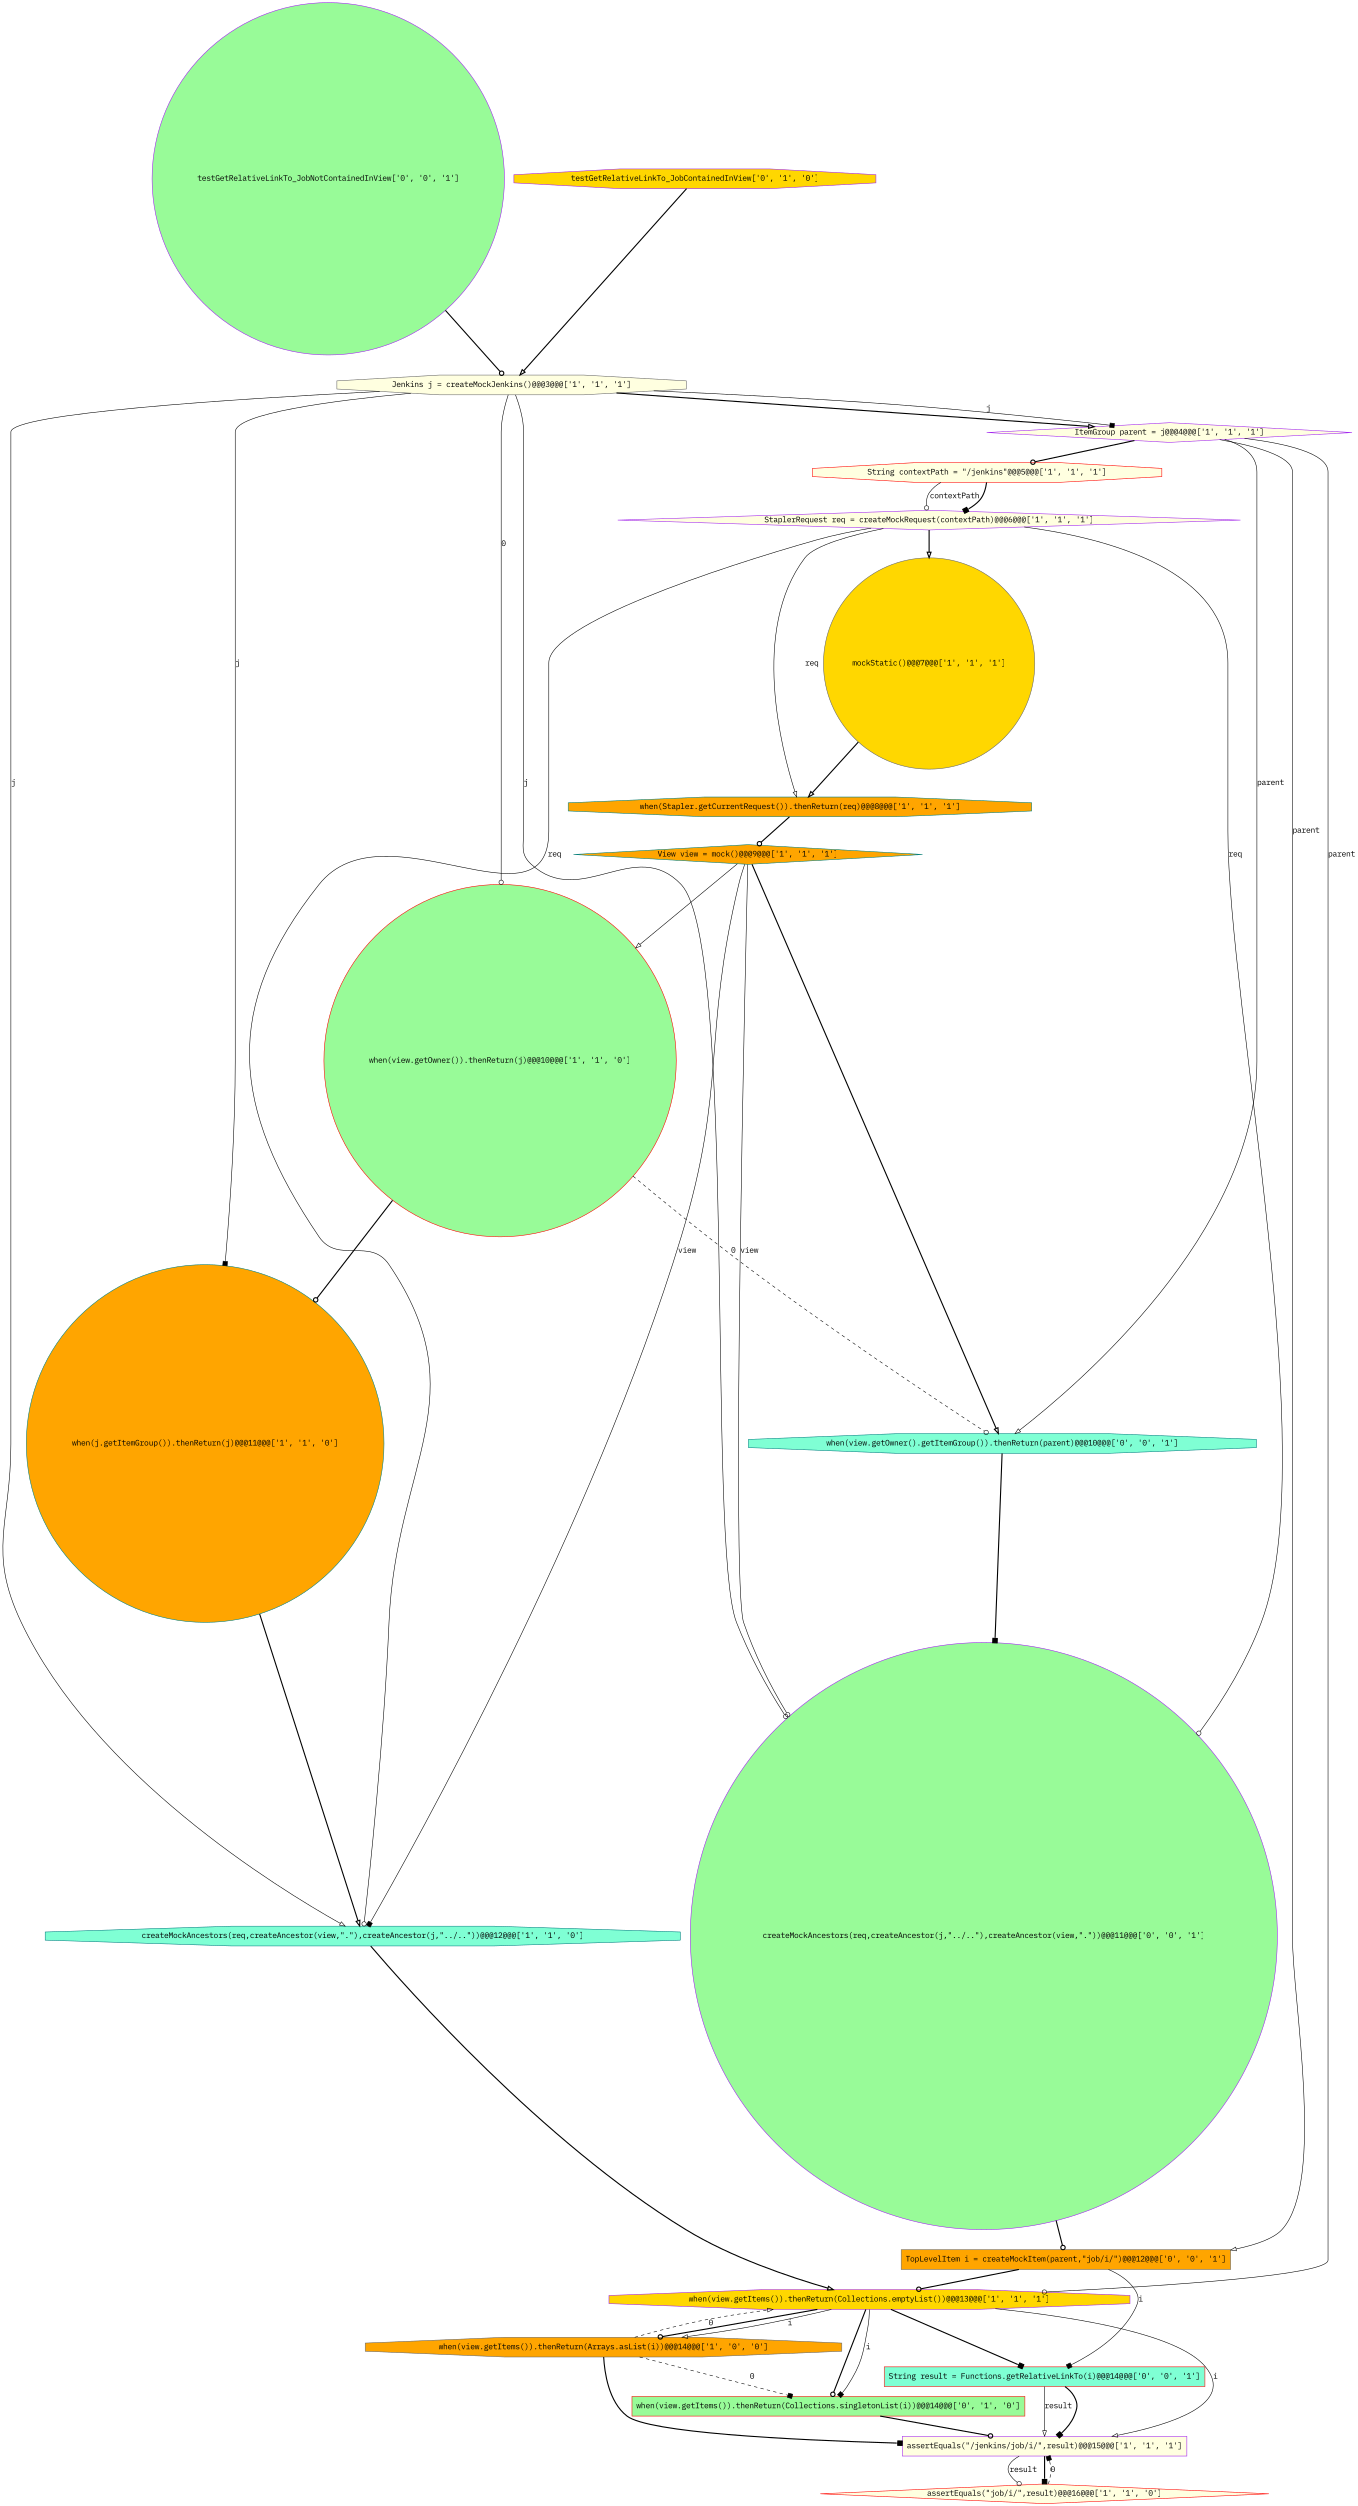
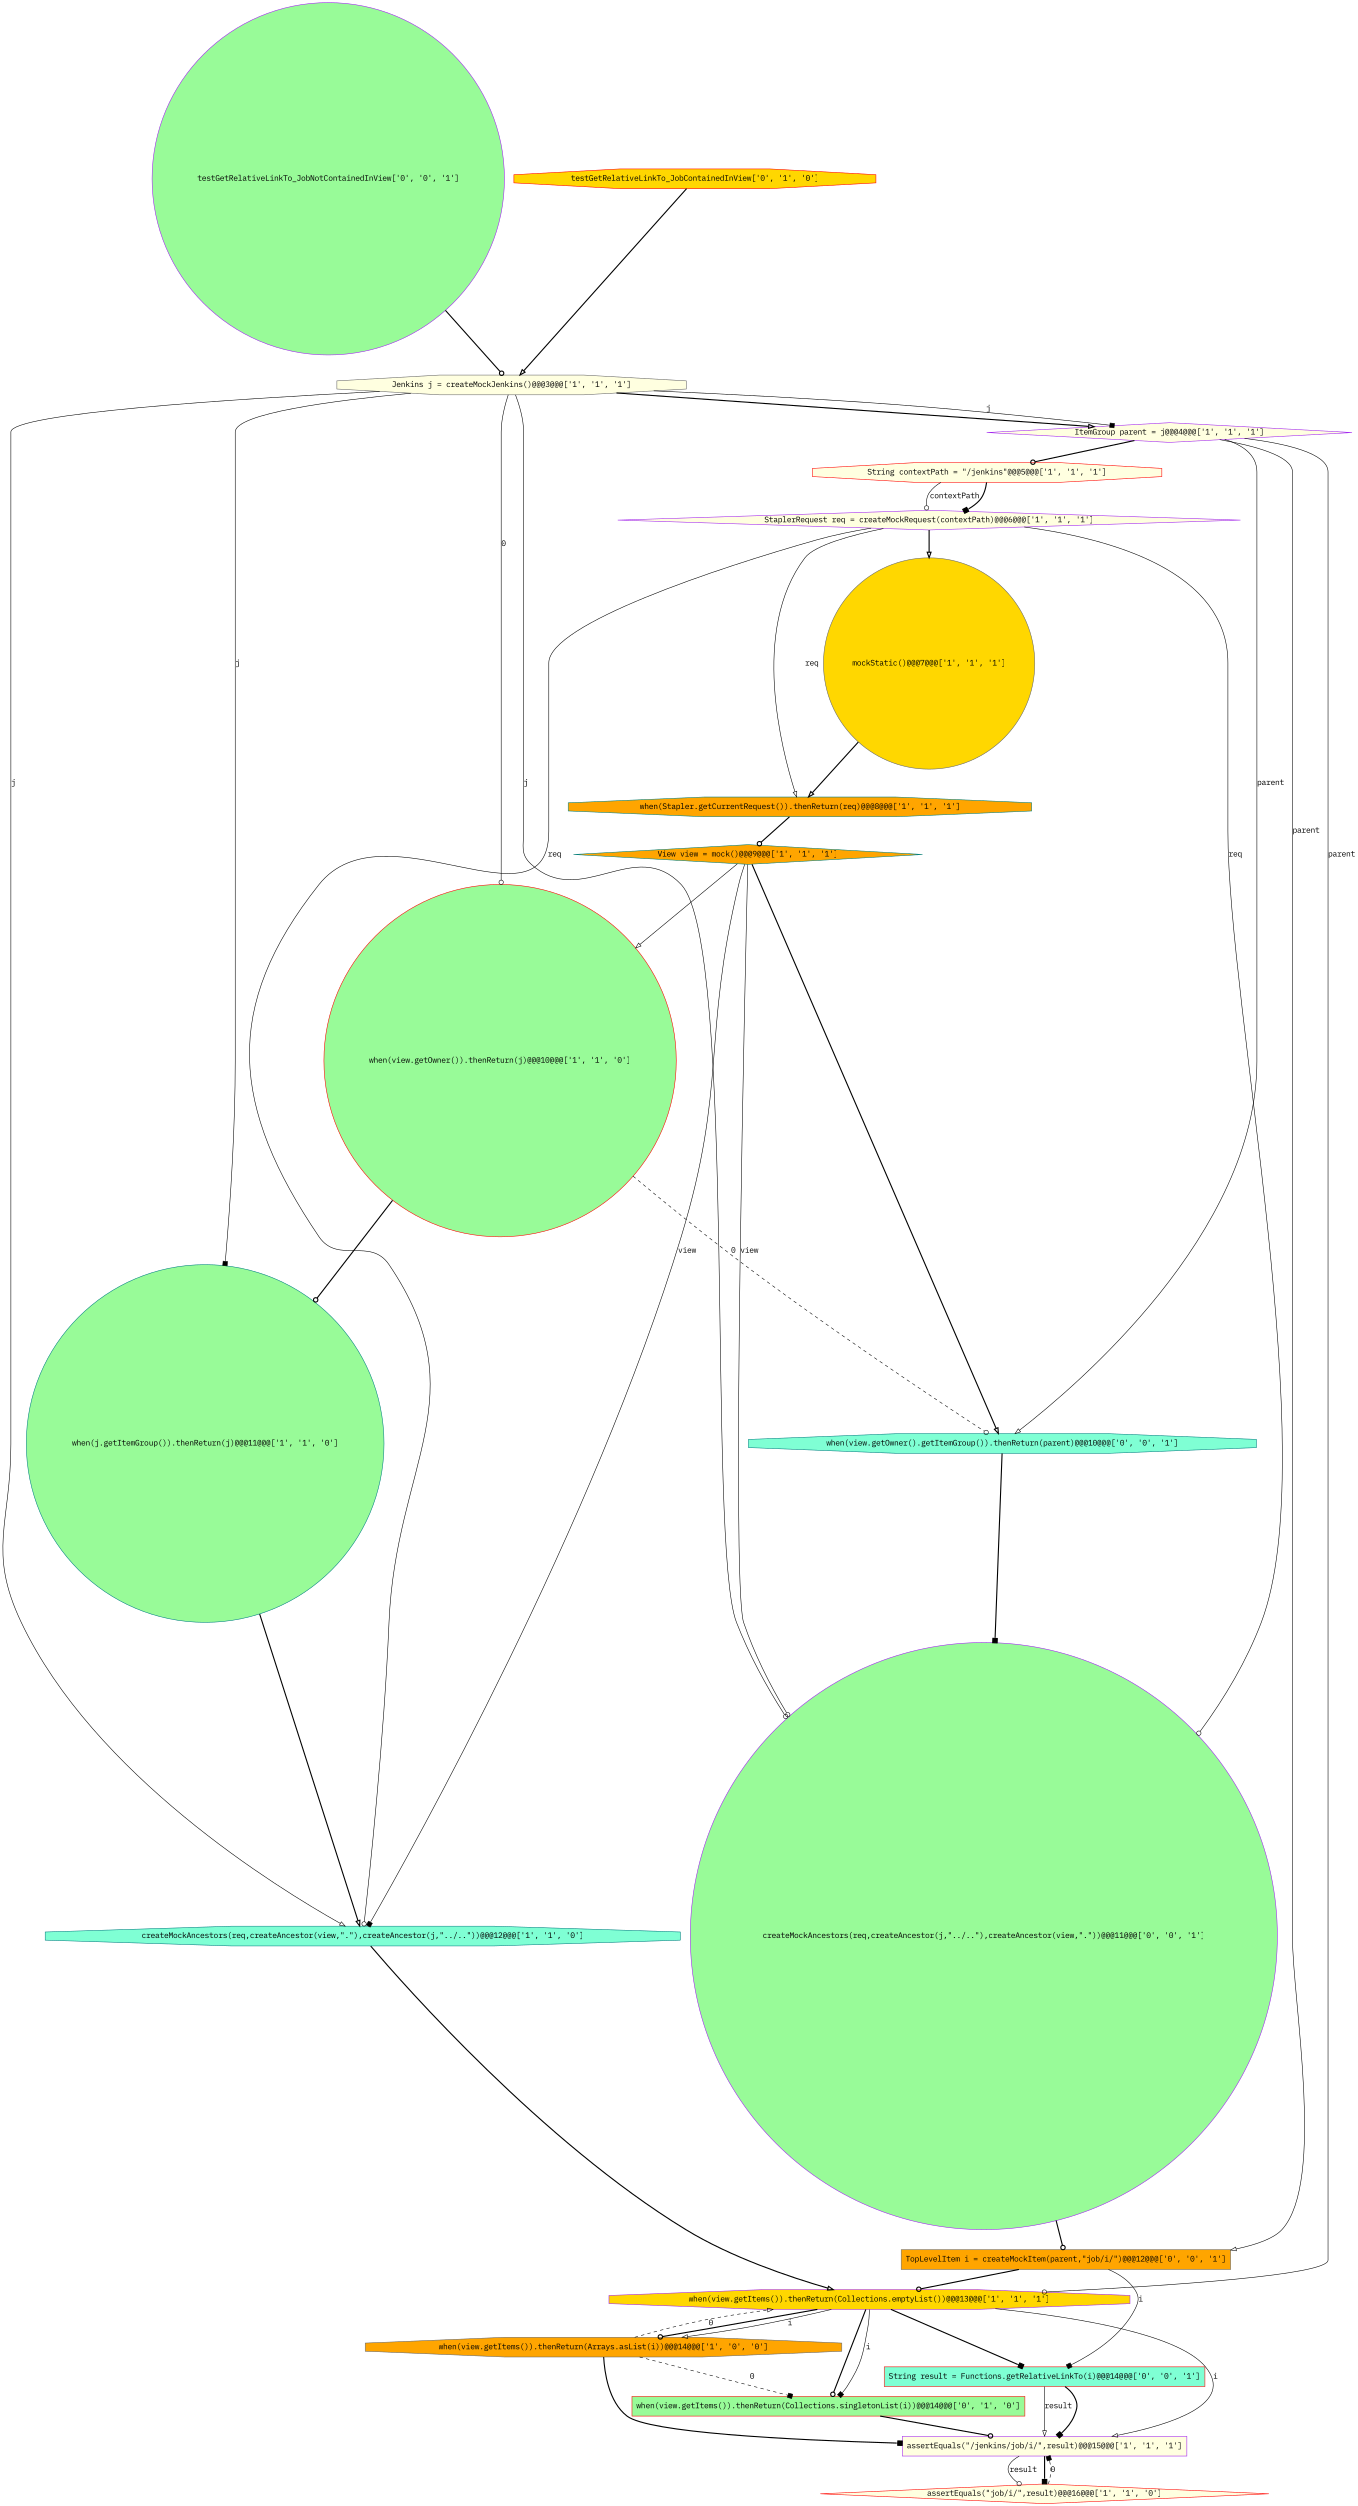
node "testGetRelativeLinkTo_JobContainedInView['0', '1', '0']": color purple -> red
node "when(j.getItemGroup()).thenReturn(j)@@@11@@@['1', '1', '0']": fillcolor orange -> palegreen
